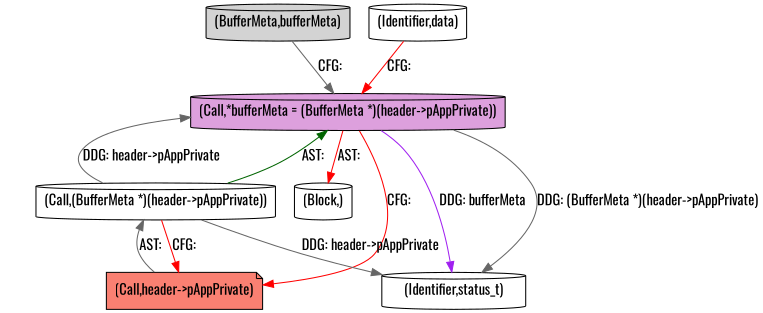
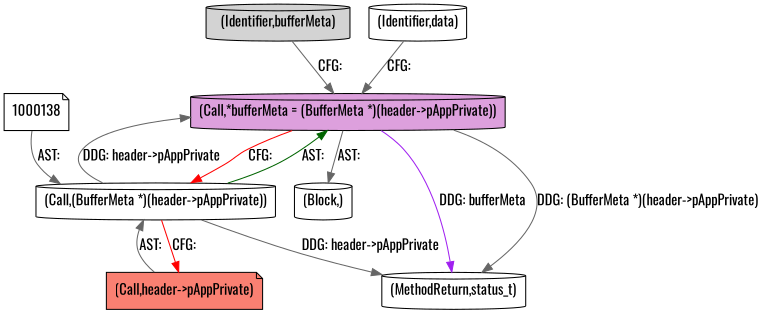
node "(BufferMeta,bufferMeta)": label "(BufferMeta,bufferMeta)" -> "(Identifier,bufferMeta)"
edge "(Identifier,data)" -> "(Call,*bufferMeta = (BufferMeta *)(header->pAppPrivate))": color red -> gray40
node "1000138": added
edge "(Call,*bufferMeta = (BufferMeta *)(header->pAppPrivate))" -> "(Block,)": color red -> gray40
edge "(Call,*bufferMeta = (BufferMeta *)(header->pAppPrivate))" -> "(Call,header->pAppPrivate)": now "(Call,*bufferMeta = (BufferMeta *)(header->pAppPrivate))" -> "(Call,(BufferMeta *)(header->pAppPrivate))"
node "(Identifier,status_t)": label "(Identifier,status_t)" -> "(MethodReturn,status_t)"
